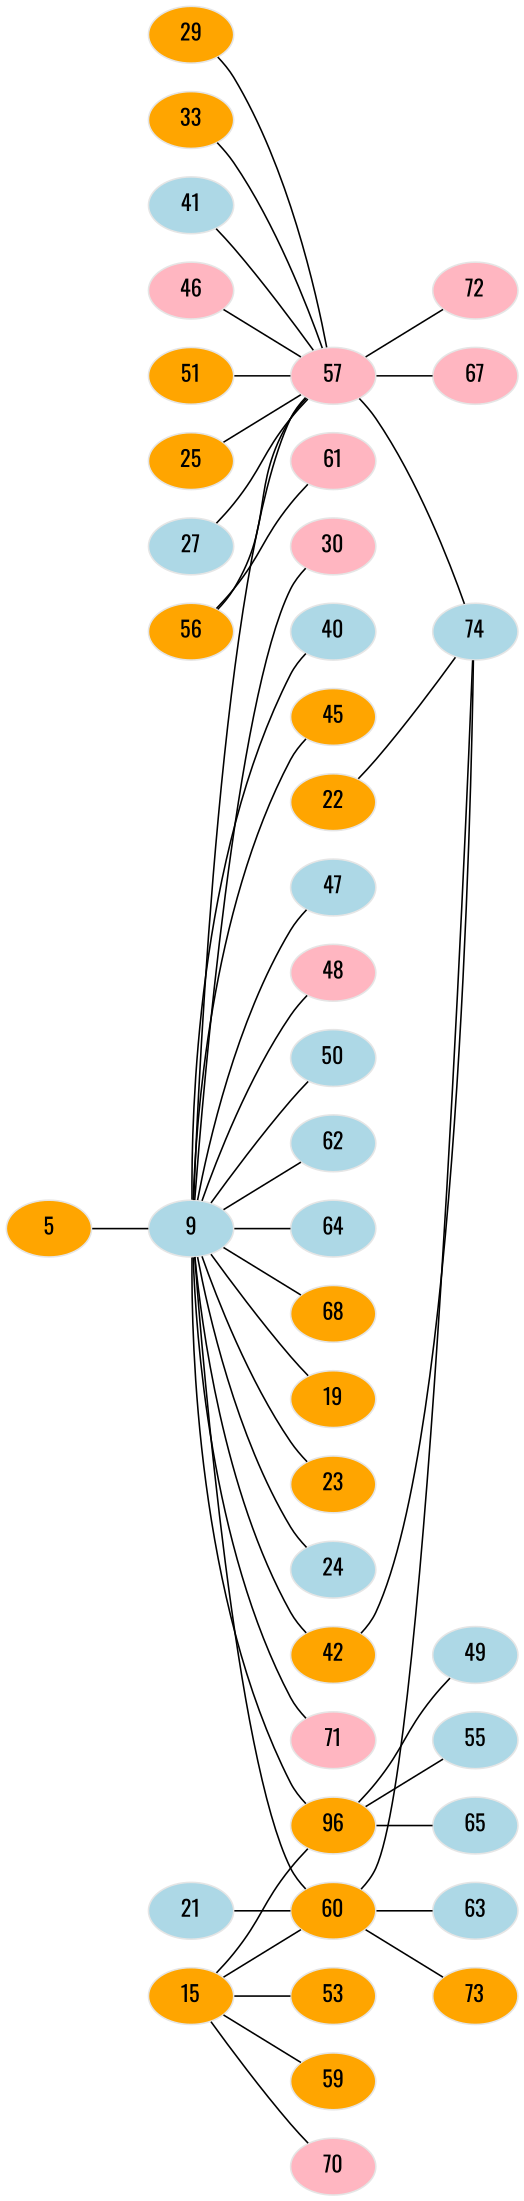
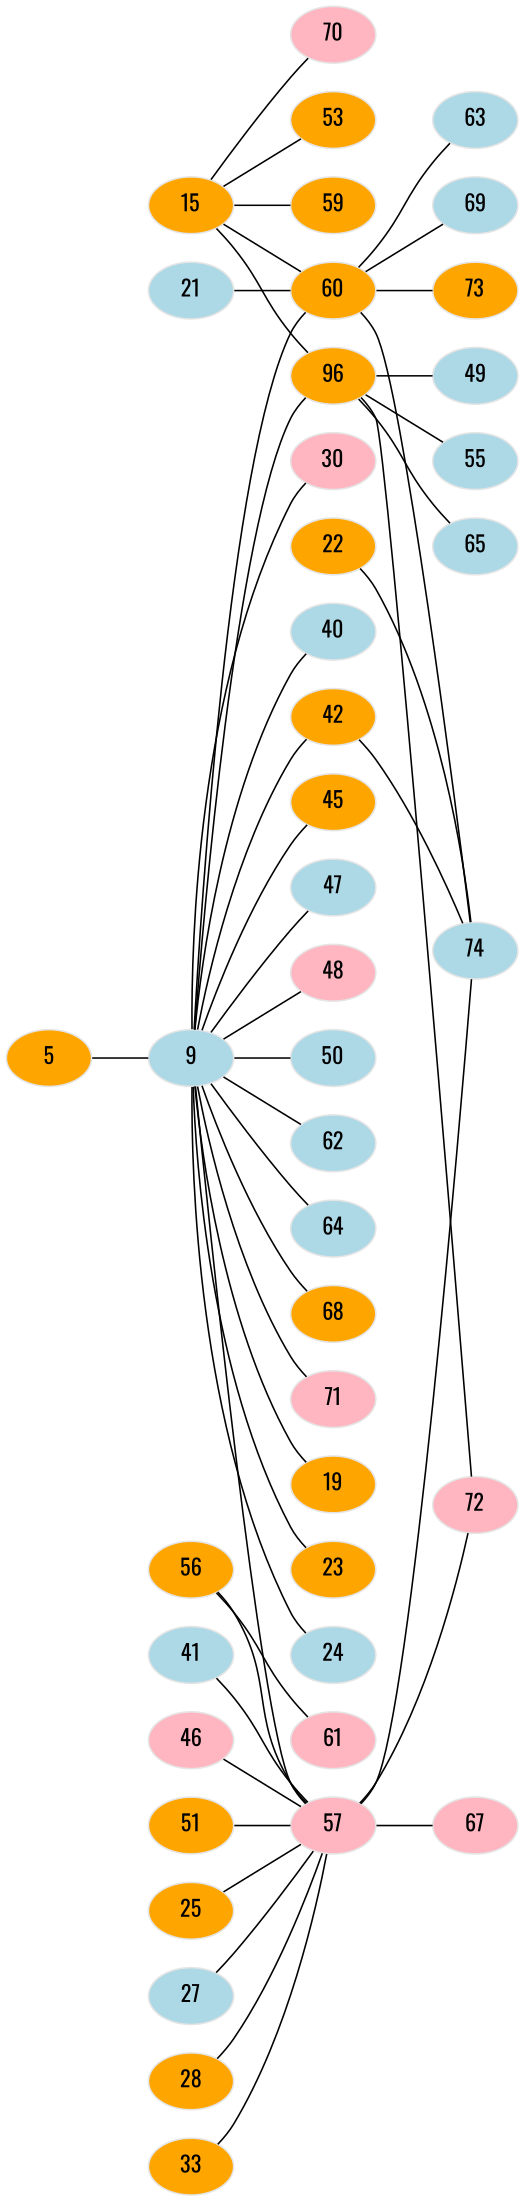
node "29": label "29" -> "28"
node "69": added
edge "96" -- "72": added
